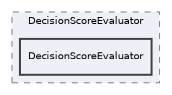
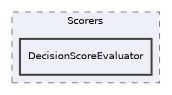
cluster "DecisionScoreEvaluator": label "DecisionScoreEvaluator" -> "Scorers"
